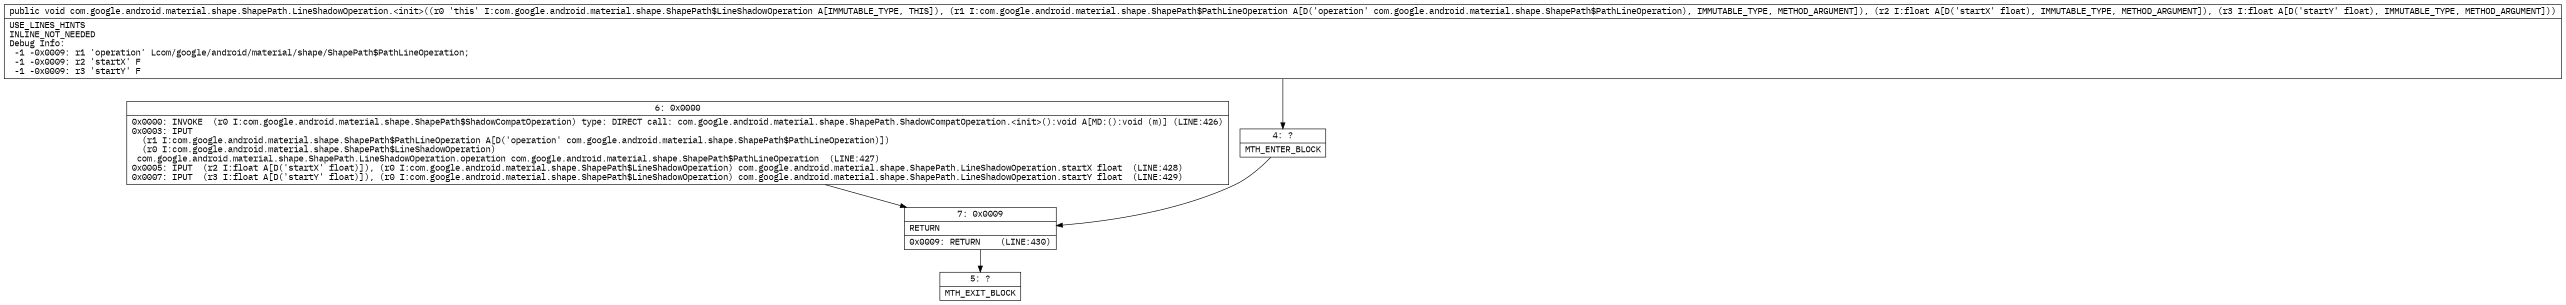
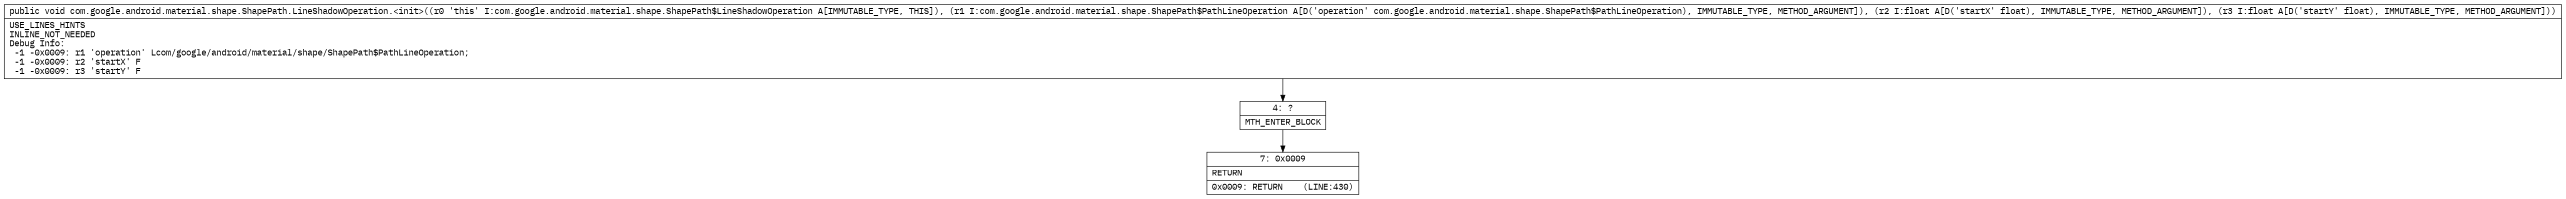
node "6: 0x0000": removed
node "5: ?": removed
